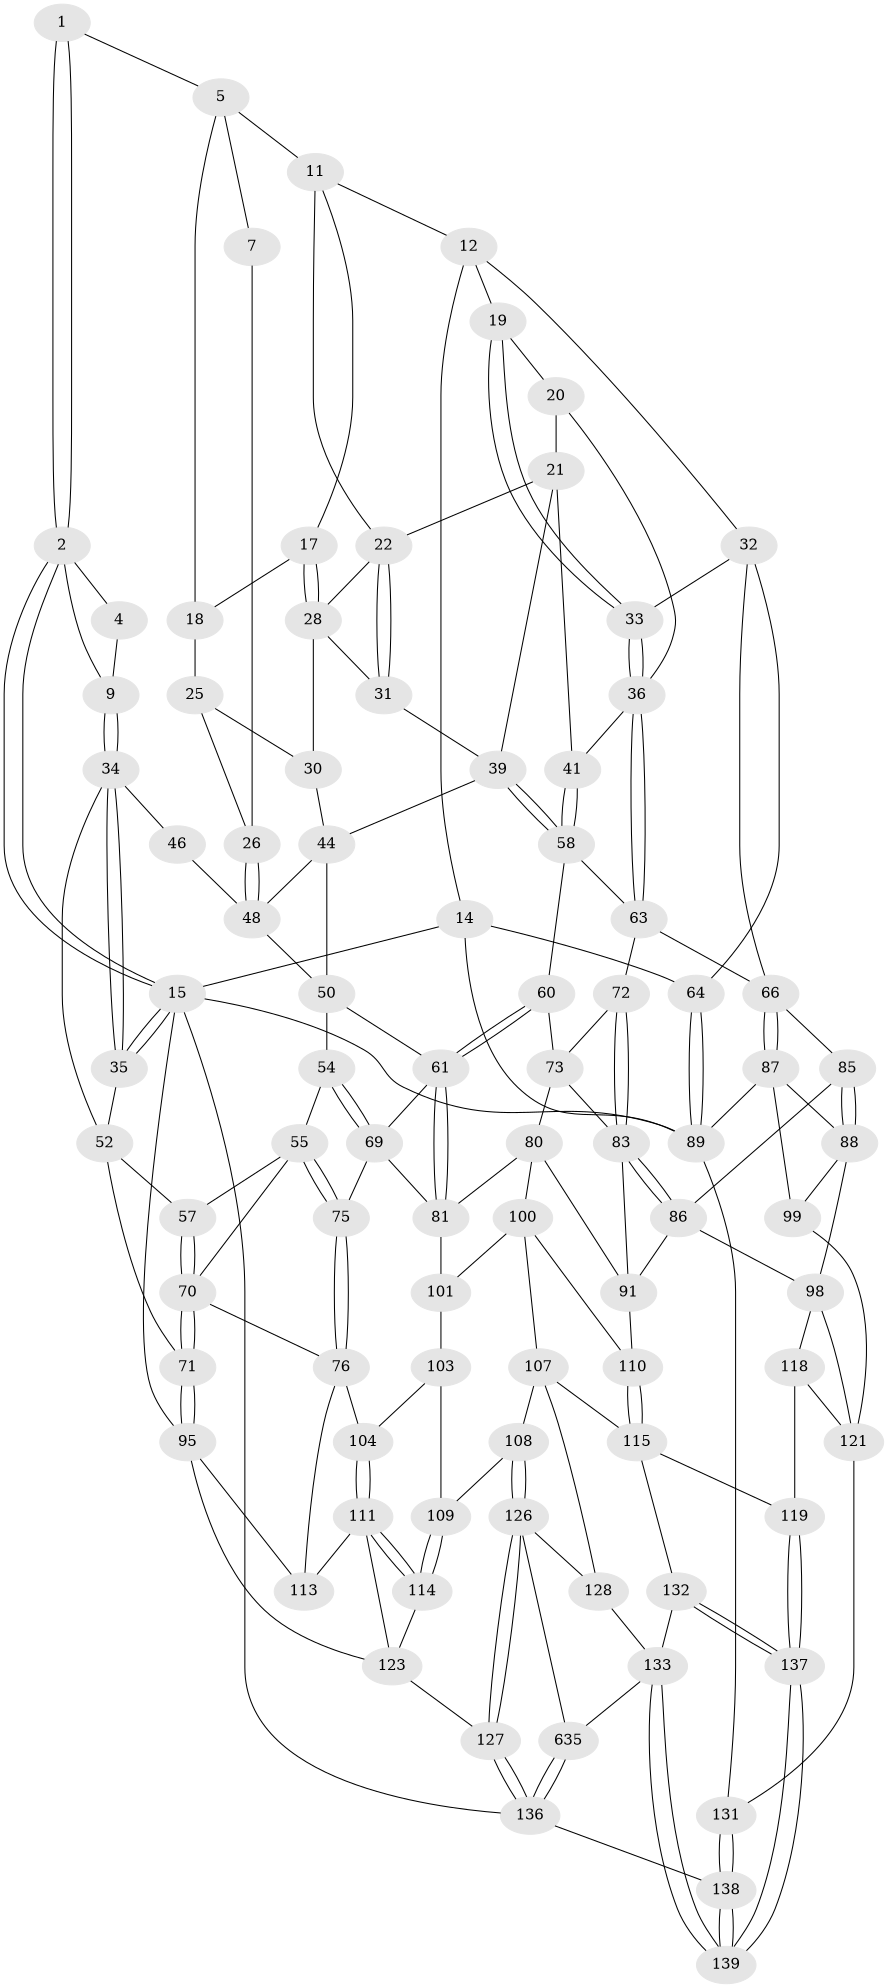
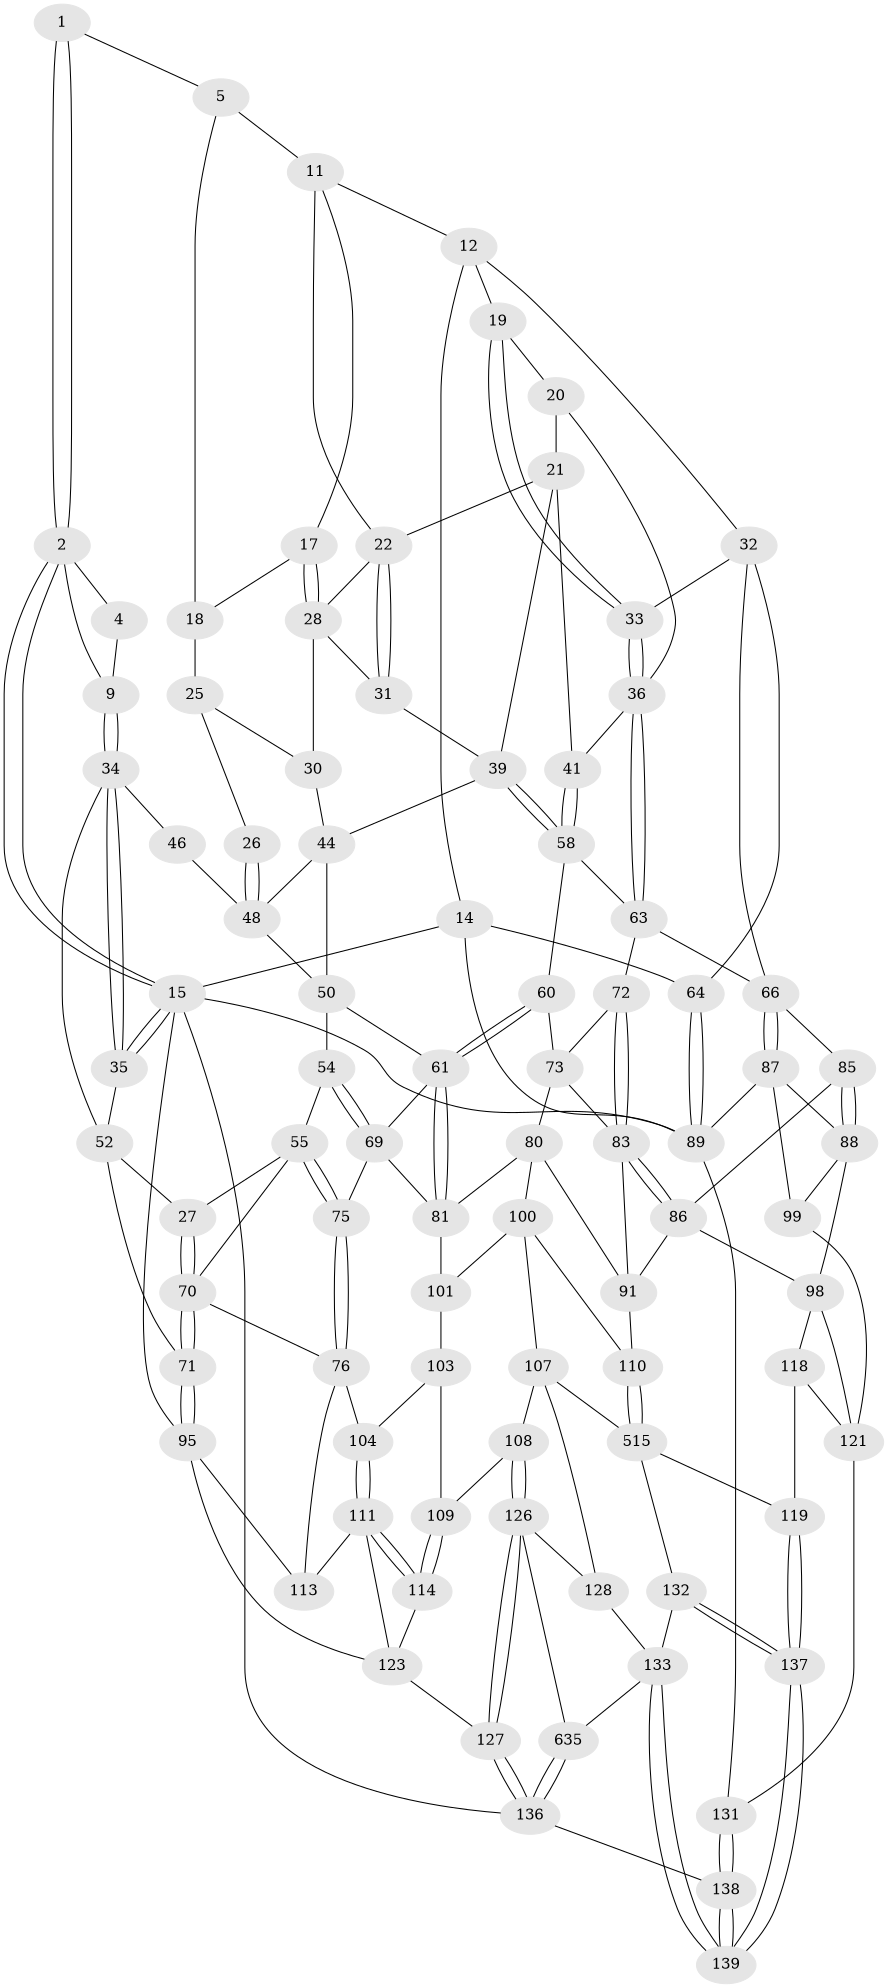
node "7": removed
node "57": label "57" -> "27"
node "115": label "115" -> "515"
